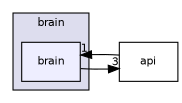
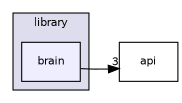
cluster "brain": label "brain" -> "library"
edge "api" -> "brain": removed
